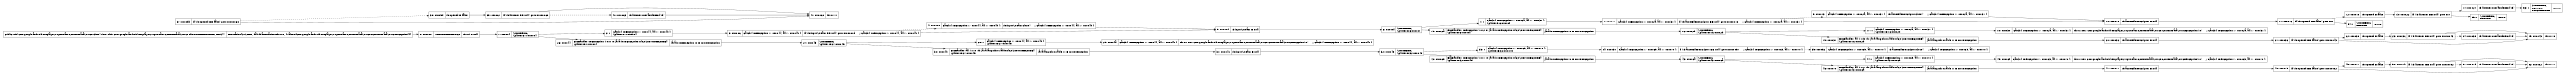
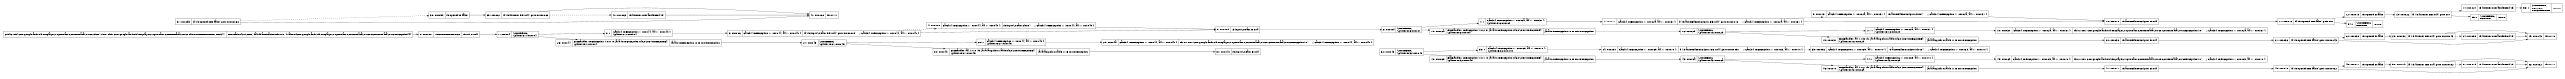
edge "31: 0x004c" -> "32: 0x004e": removed
